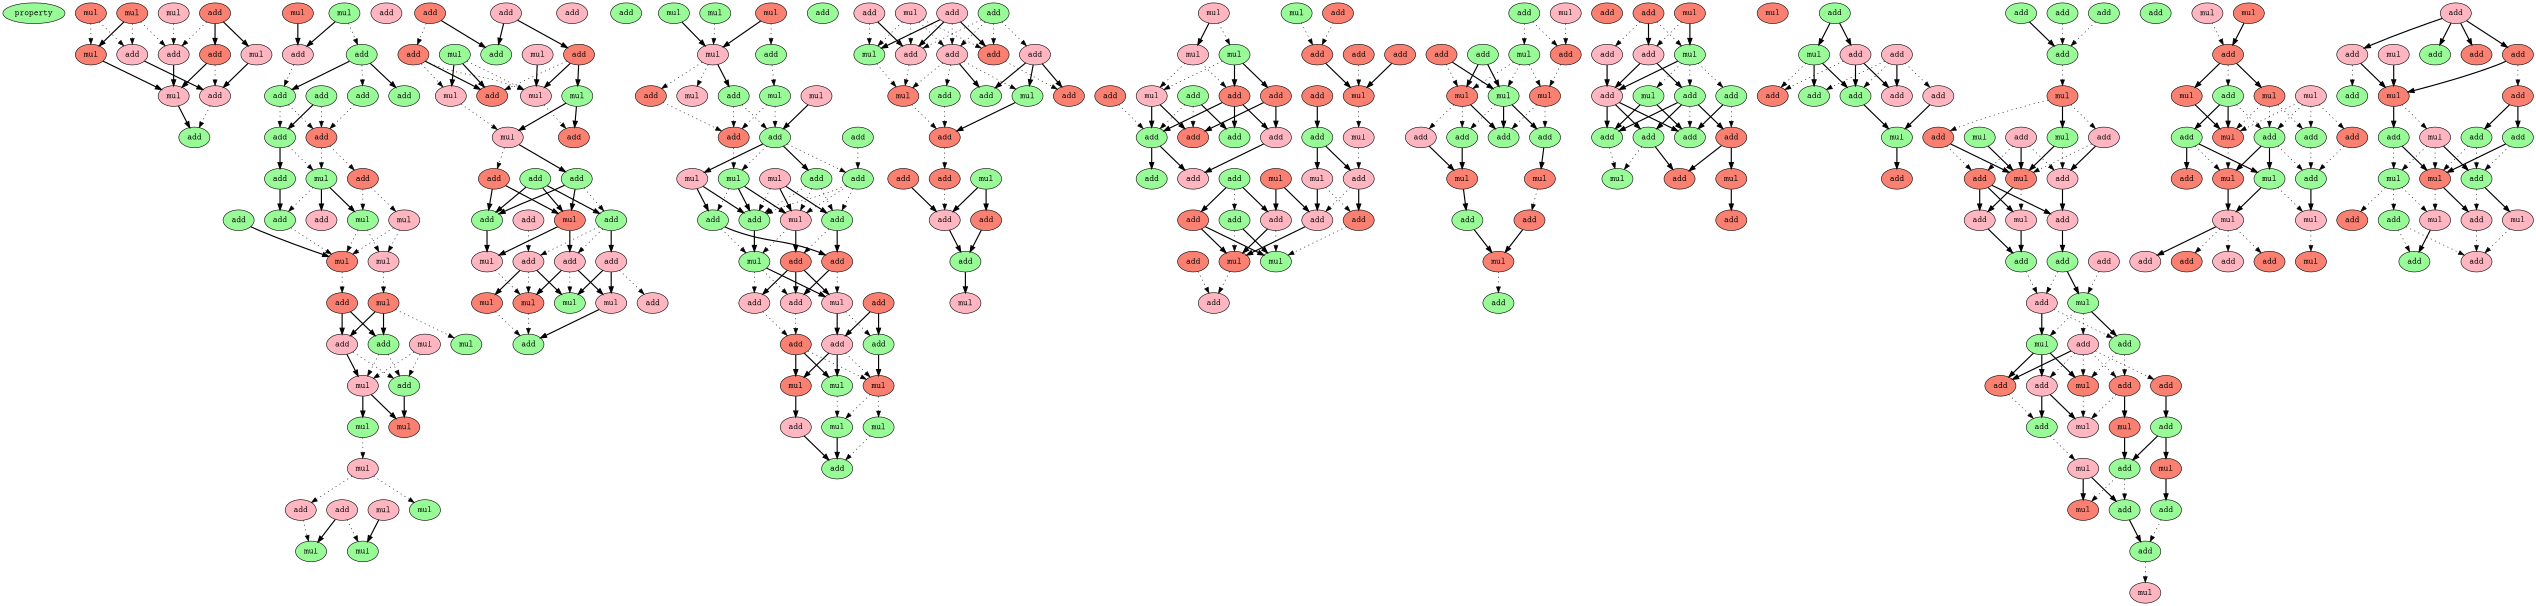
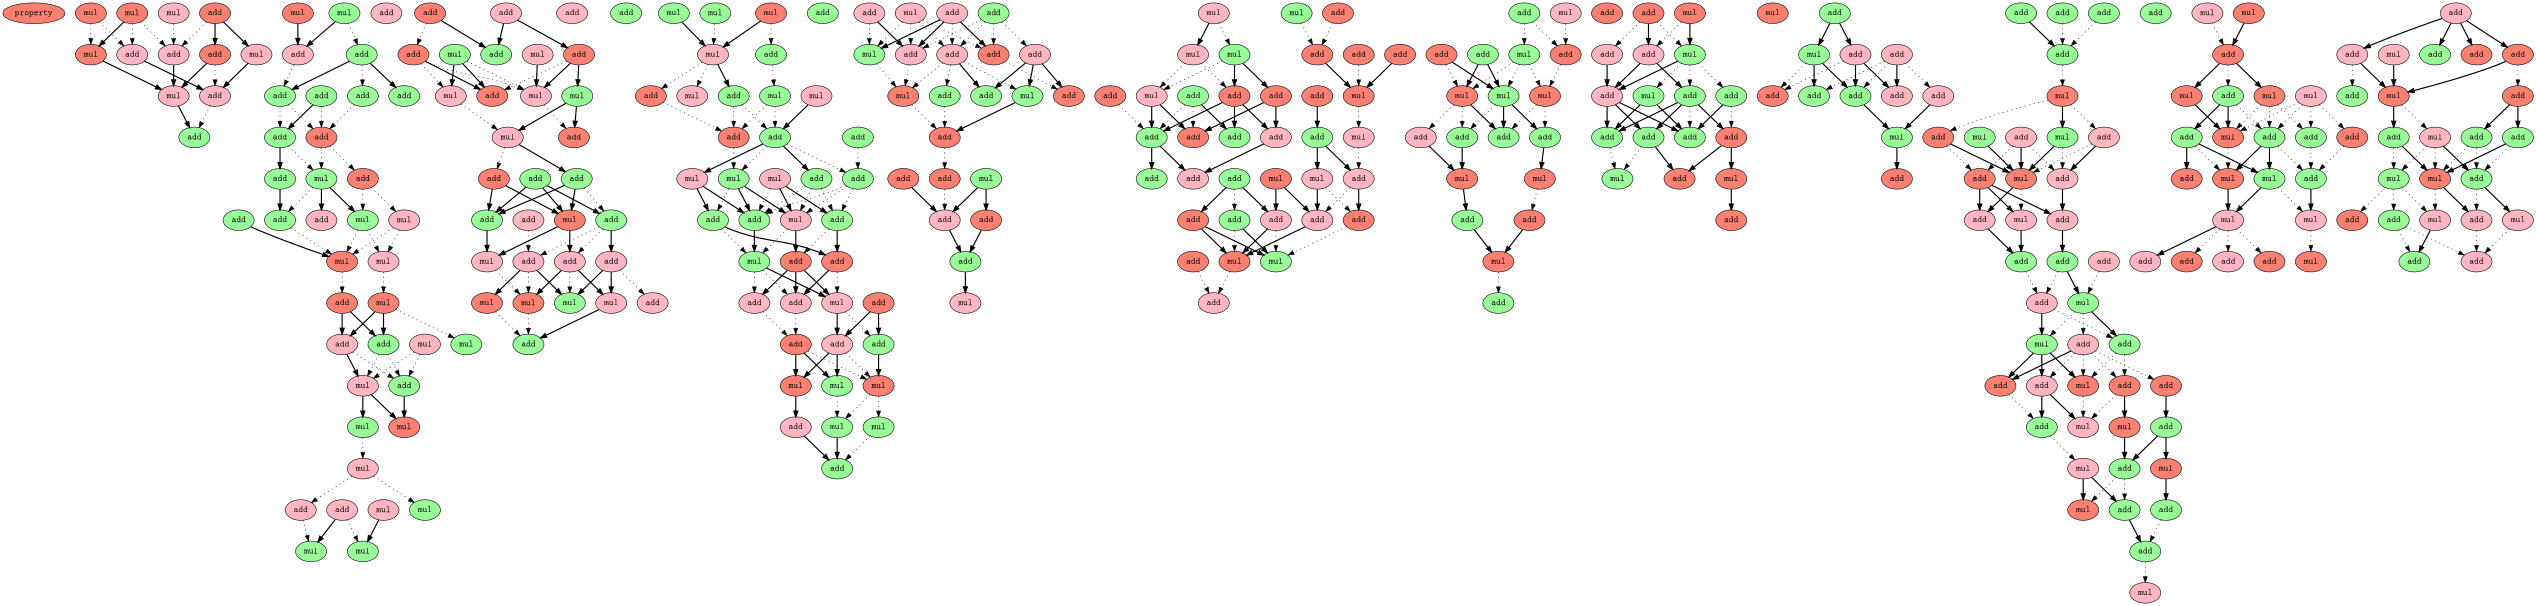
node "property": fillcolor palegreen -> salmon
